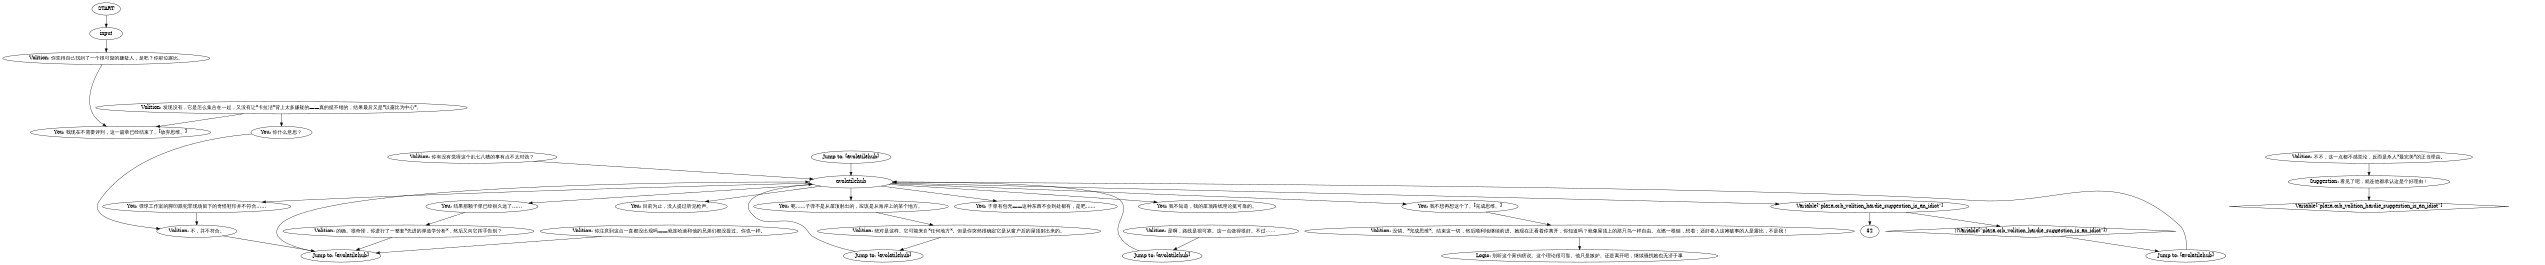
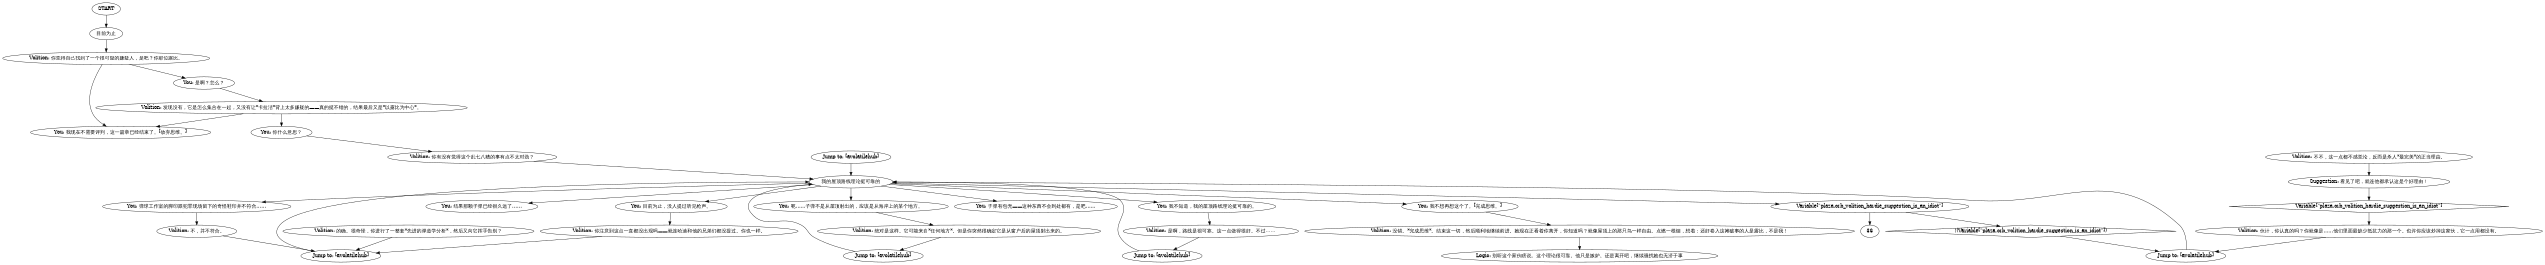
node "input": label "input" -> "目前为止"
node "You: 是啊？怎么？": added
edge "You: 你什么意思？" -> "Volition: 不，并不符合。": now "You: 你什么意思？" -> "Volition: 你有没有觉得这个乱七八糟的事有点不太对劲？"
node "avolatilehub": label "avolatilehub" -> "我的屋顶路线理论挺可靠的"
edge "You: 目前为止，没人提过听见枪声。" -> "Volition: 你注意到这点一直都没出现吗——就连哈迪和他的兄弟们都没提过。你也一样。": added
edge "You: 我不知道，我的屋顶路线理论挺可靠的。" -> "Volition: 是啊，路线是很可靠。这一点做得很好。不过……": added
edge "You: 结果那颗子弹已经很久远了……" -> "Volition: 的确。很奇怪，你进行了一整套*先进的弹道学分析*，然后又向它挥手告别？": removed
node "32": label "32" -> "36"
node "Volition: 伙计，你认真的吗？你就像是……他们里面最缺少抵抗力的那一个。也许你应该炒掉这家伙，它一点用都没有。": added
